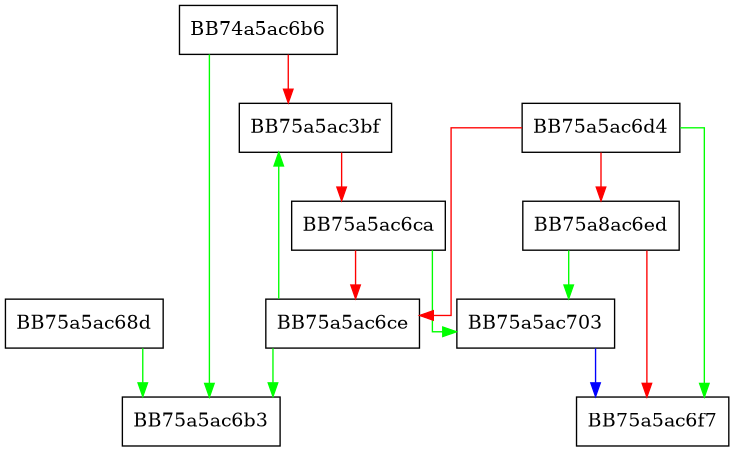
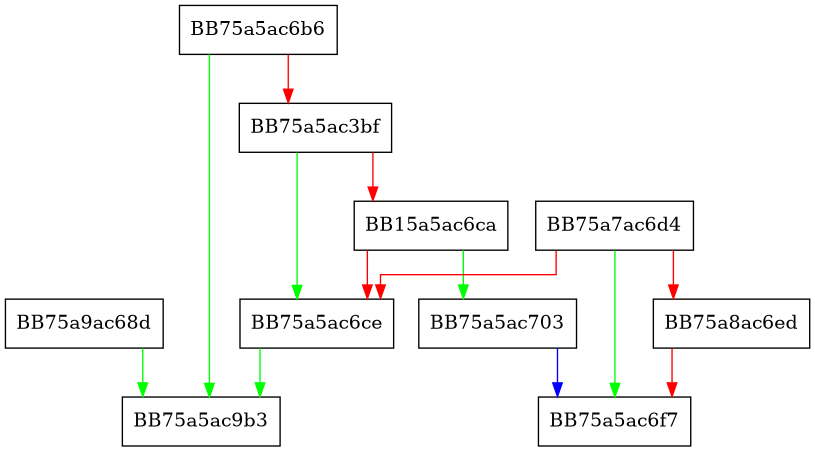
node "BB74a5ac6b6": label "BB74a5ac6b6" -> "BB75a5ac6b6"
node "BB75a5ac6d4": label "BB75a5ac6d4" -> "BB75a7ac6d4"
node "BB75a5ac6ca": label "BB75a5ac6ca" -> "BB15a5ac6ca"
edge "BB75a5ac6ce" -> "BB75a5ac3bf": reversed
edge "BB75a8ac6ed" -> "BB75a5ac703": removed
node "BB75a5ac68d": label "BB75a5ac68d" -> "BB75a9ac68d"
node "BB75a5ac6b3": label "BB75a5ac6b3" -> "BB75a5ac9b3"
